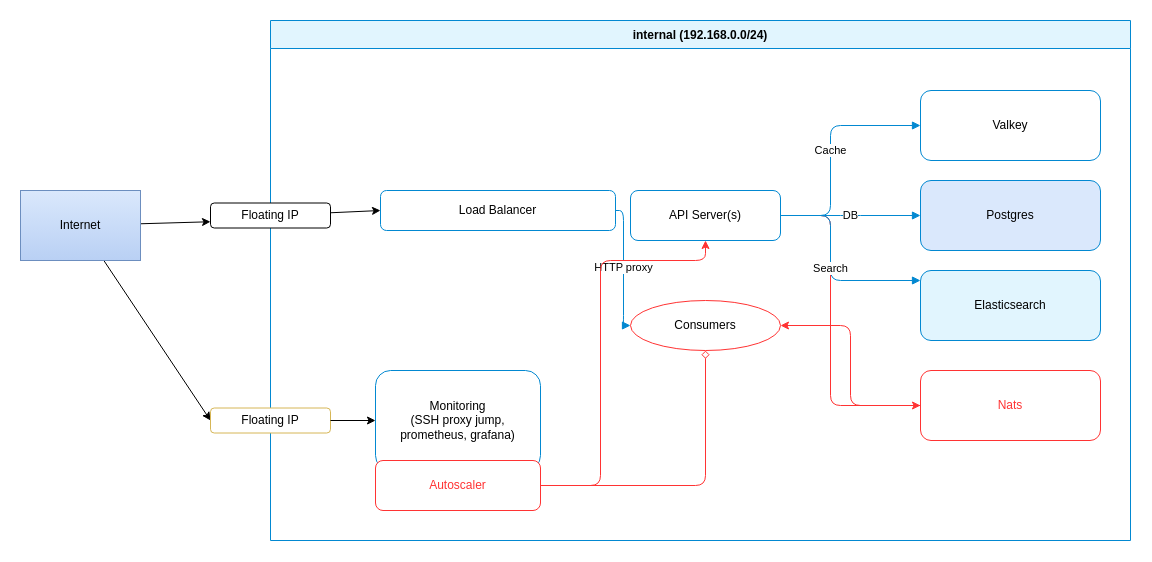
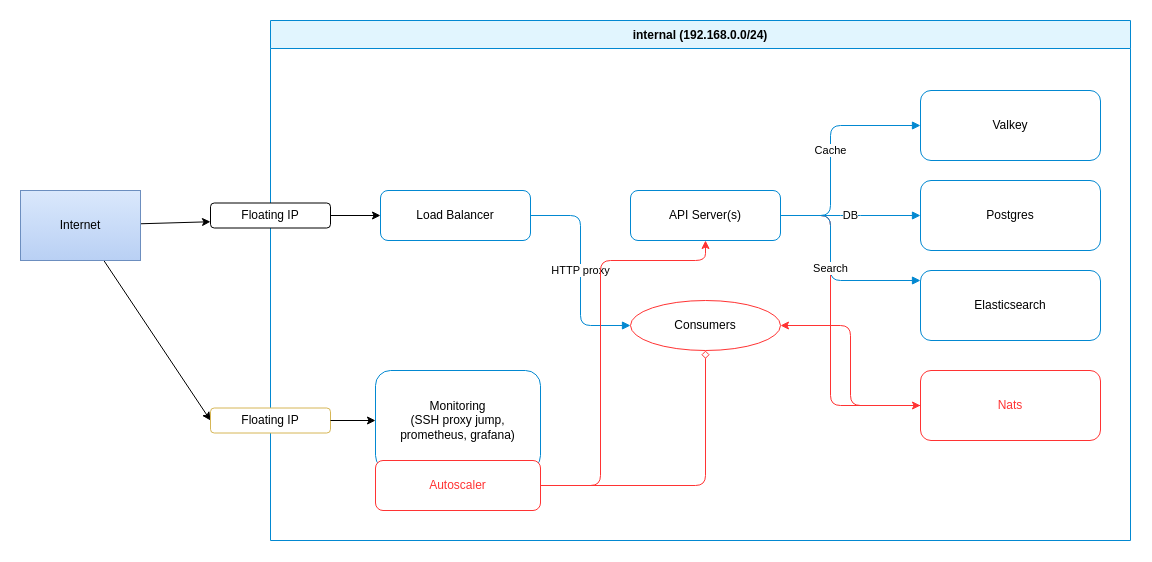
node "Load Balancer": size 235x40 -> 150x50
node "Postgres": fillcolor #dae8fc -> #ffffff
node "Elasticsearch": fillcolor #e1f5fe -> #ffffff
